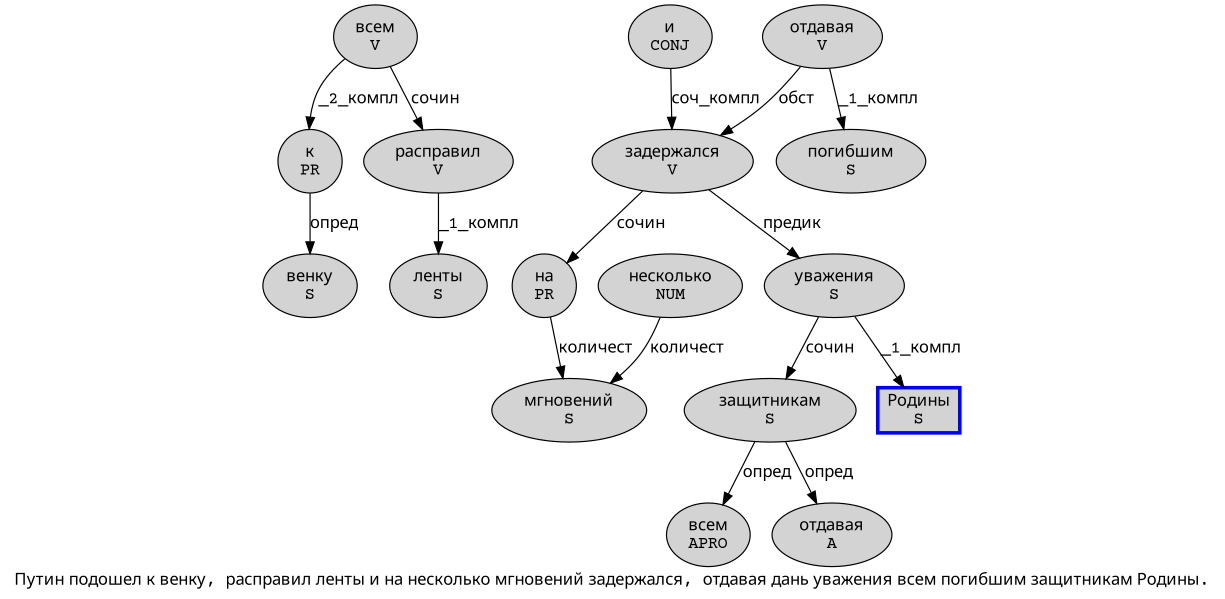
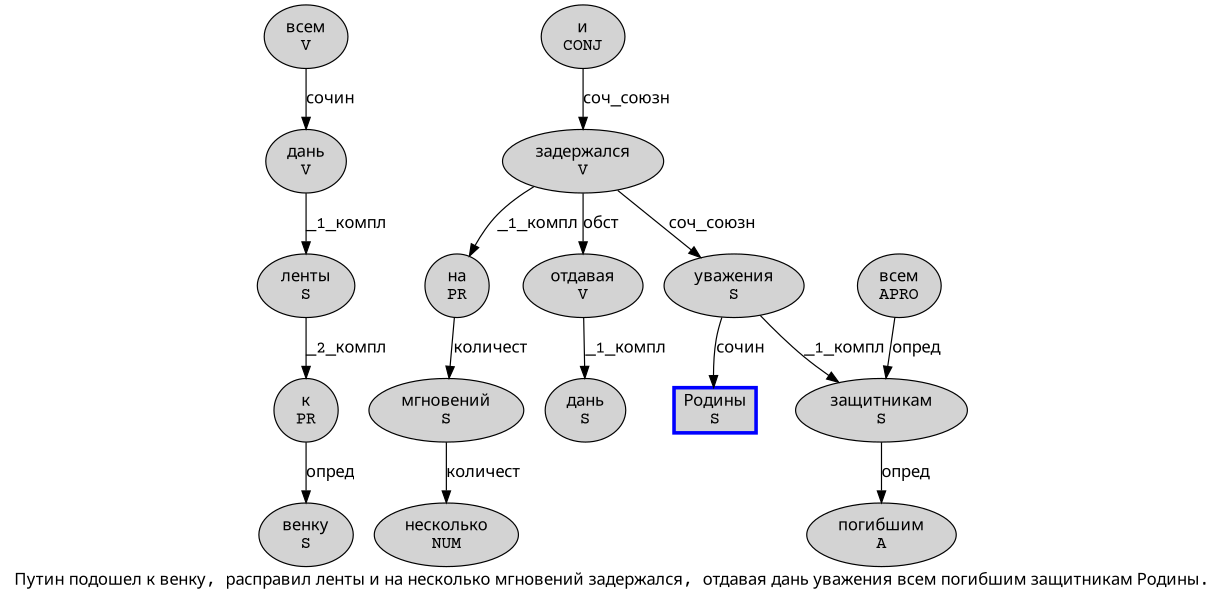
edge "всем V" -> "к PR": now "ленты S" -> "к PR"
edge "и CONJ" -> "задержался V": label "соч_компл" -> "соч_союзн"
edge "отдавая V" -> "задержался V": reversed
node "расправил V": label "расправил V" -> "дань V"
node "погибшим S": label "погибшим S" -> "дань S"
edge "задержался V" -> "на PR": label "сочин" -> "_1_компл"
edge "задержался V" -> "уважения S": label "предик" -> "соч_союзн"
edge "уважения S" -> "защитникам S": label "сочин" -> "_1_компл"
edge "уважения S" -> "Родины S": label "_1_компл" -> "сочин"
edge "несколько NUM" -> "мгновений S": reversed
edge "защитникам S" -> "всем APRO": reversed
node "отдавая A": label "отдавая A" -> "погибшим A"
